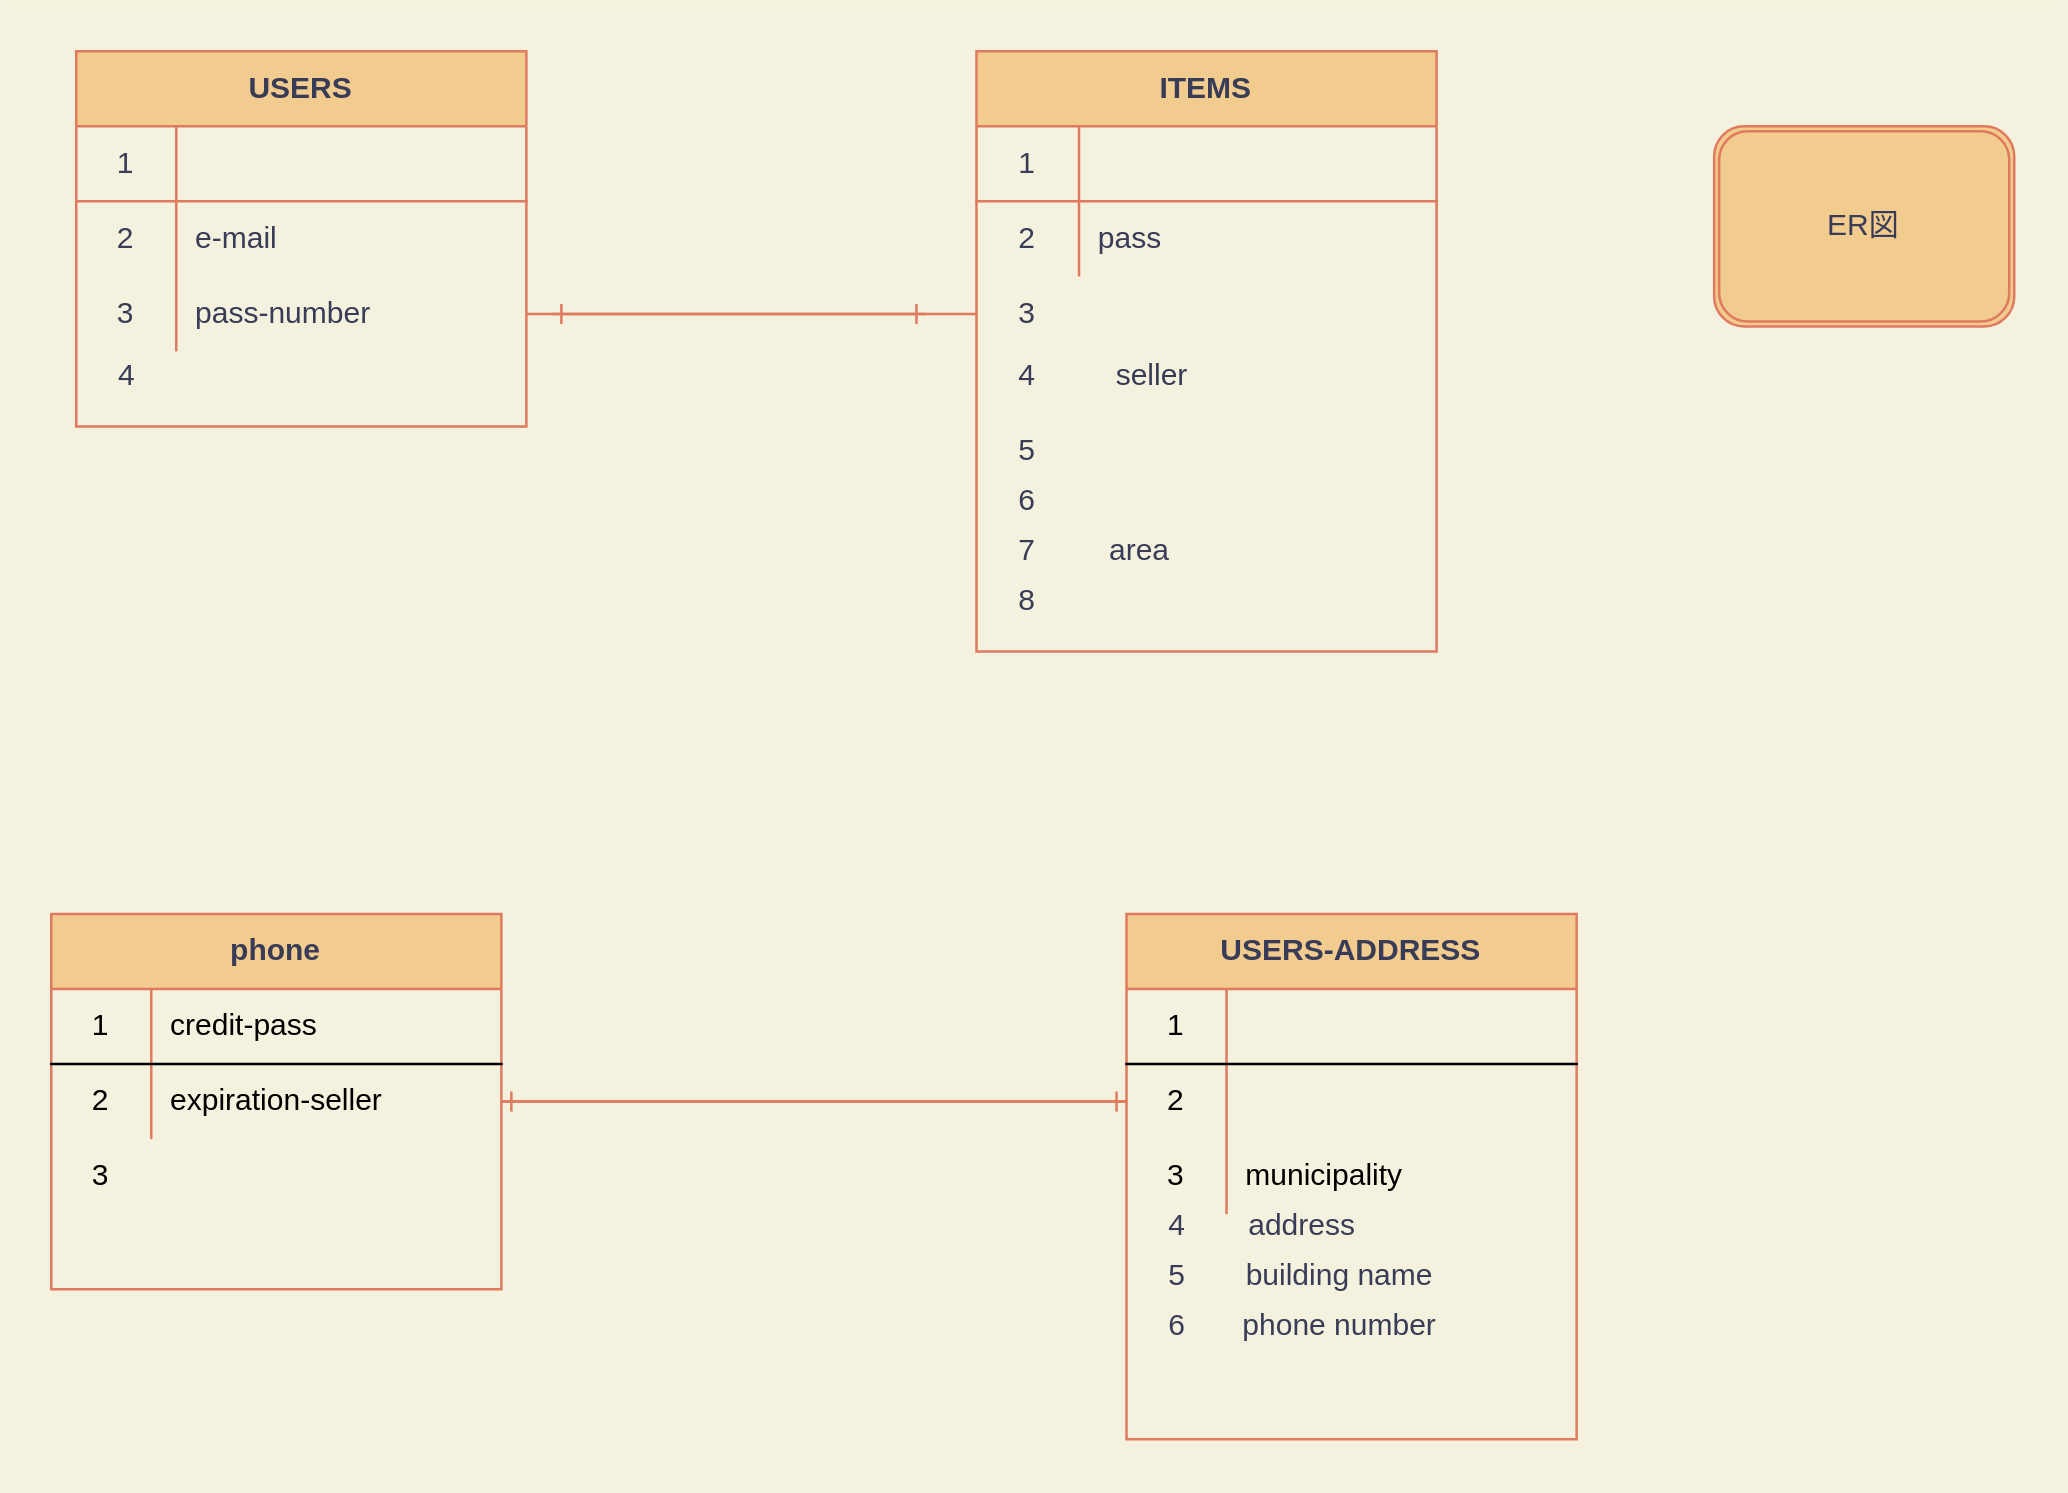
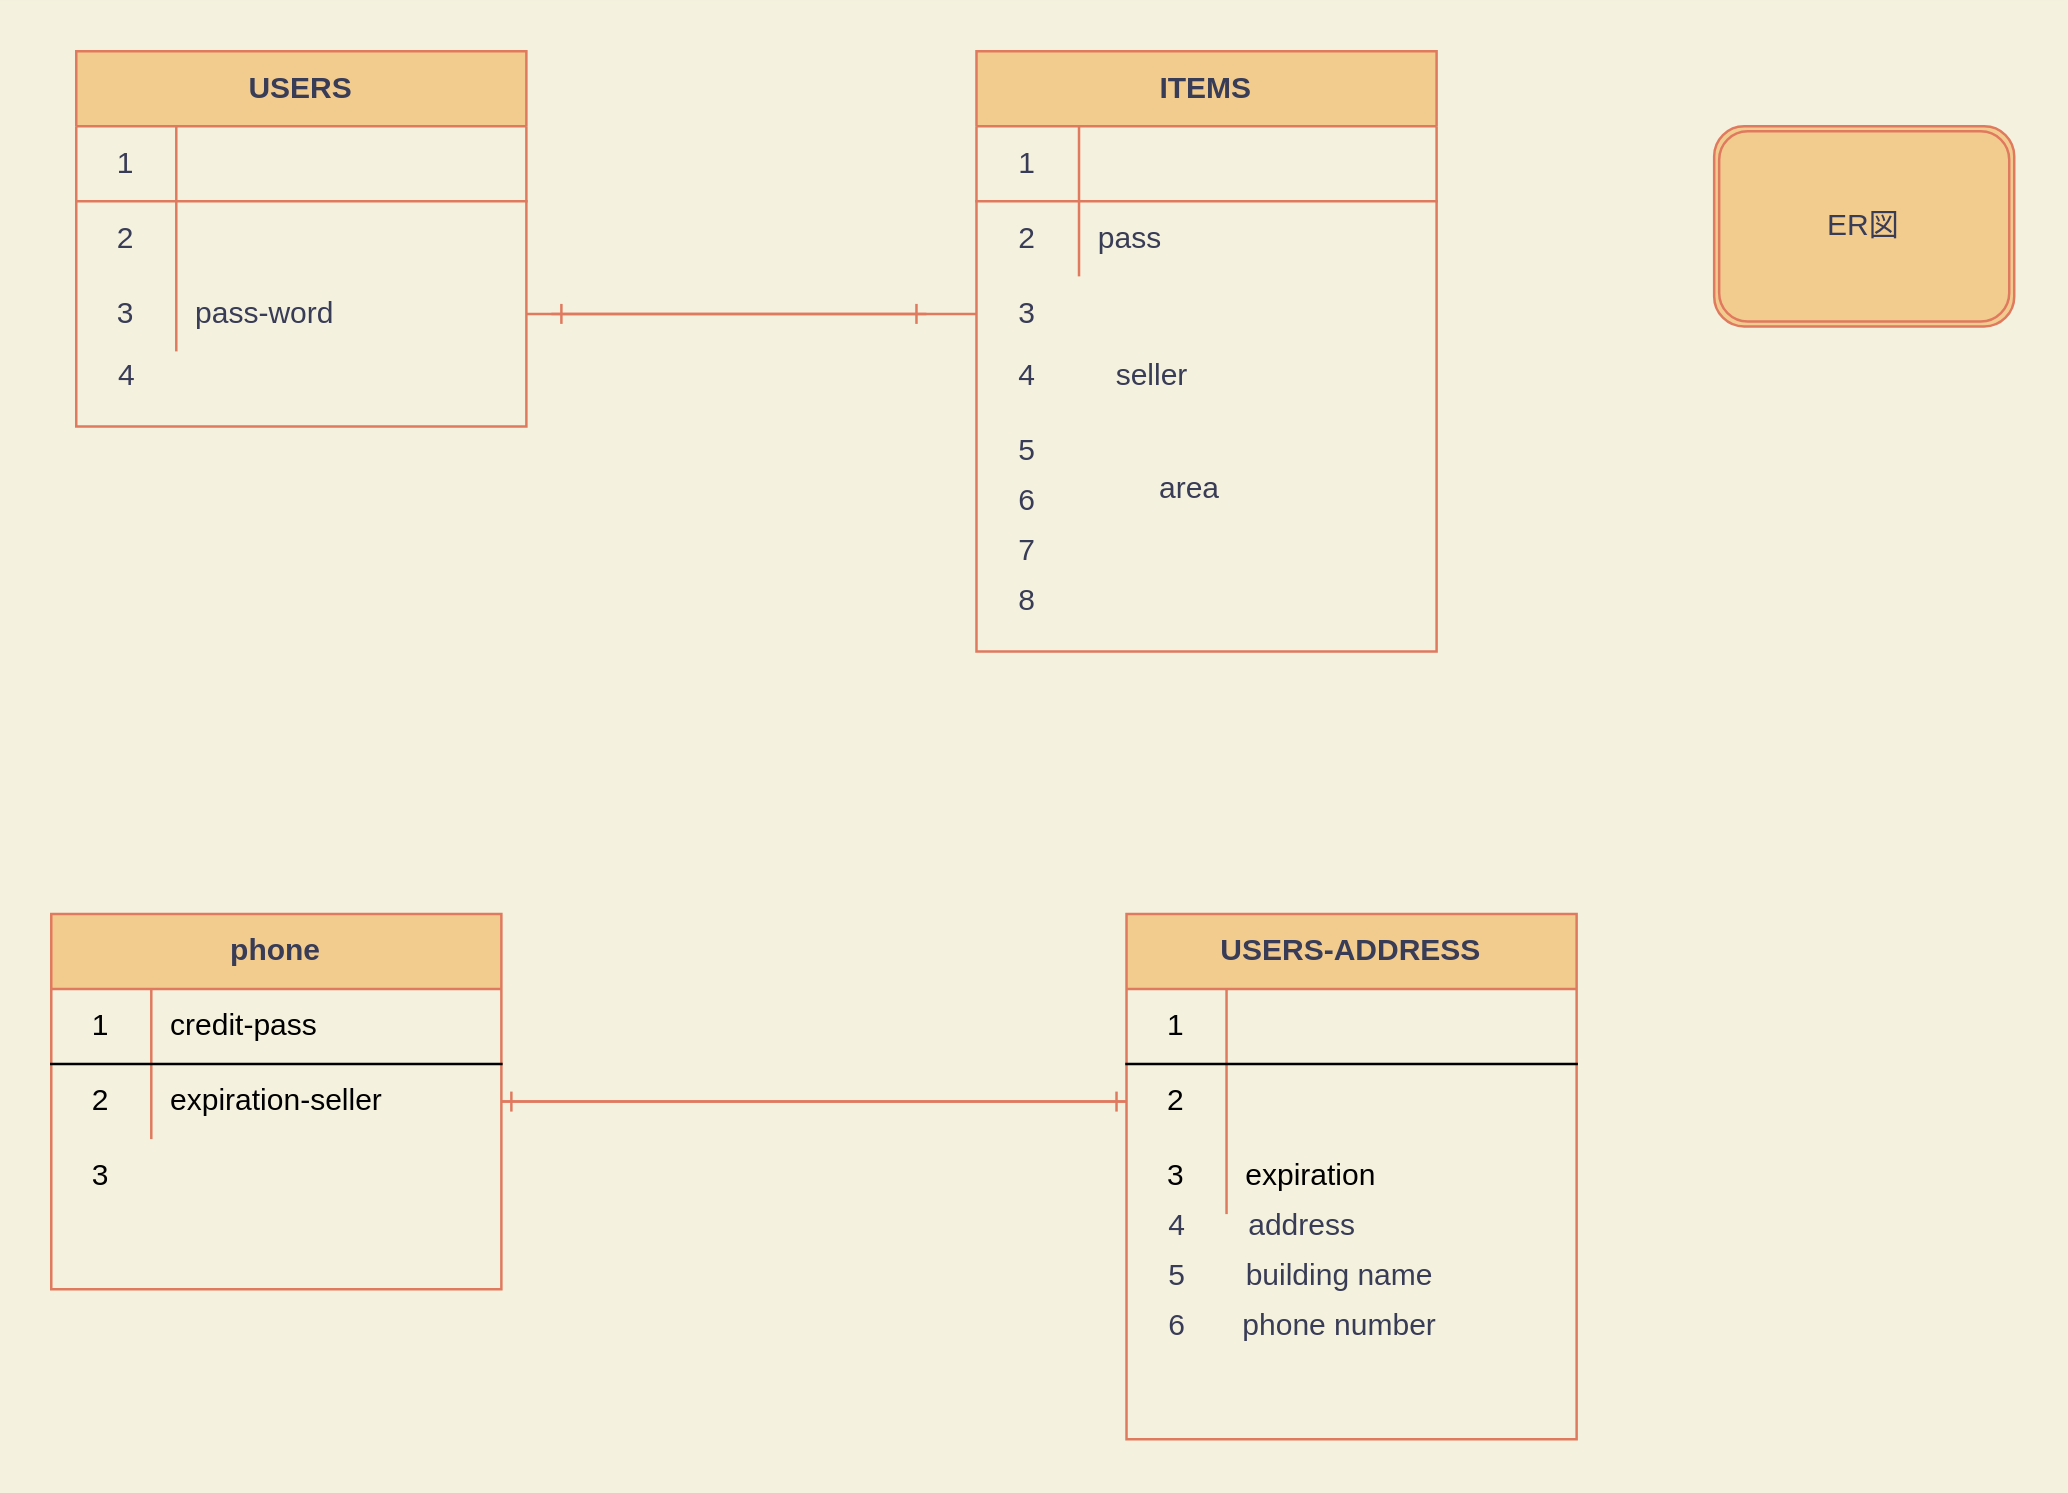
node "e-mail": removed
node "pass-number": label "pass-number" -> "pass-word"
node "area": moved (1139, 551) -> (1189, 489)
node "municipality": label "municipality" -> "expiration"
